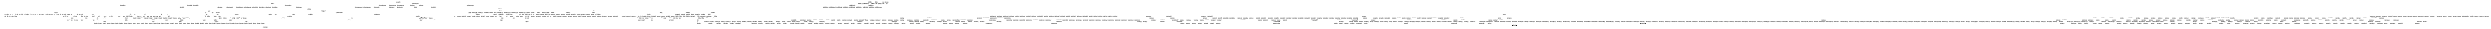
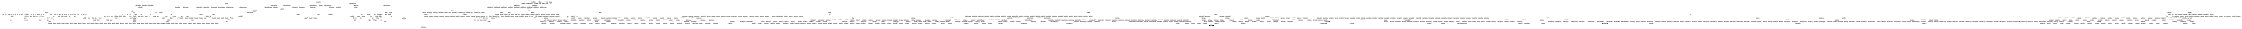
node "kernel_module_moto_modem": added
